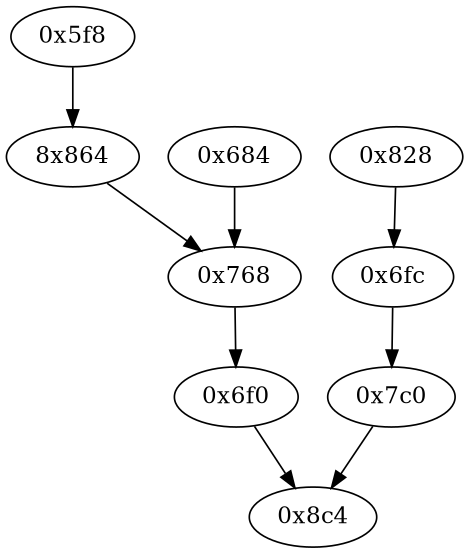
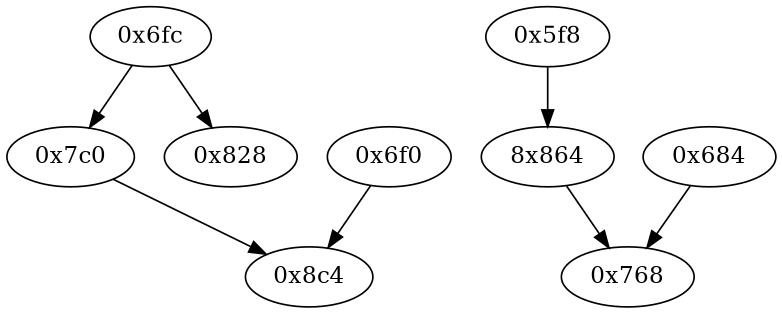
edge "0x828" -> "0x6fc": reversed
edge "0x768" -> "0x6f0": removed
